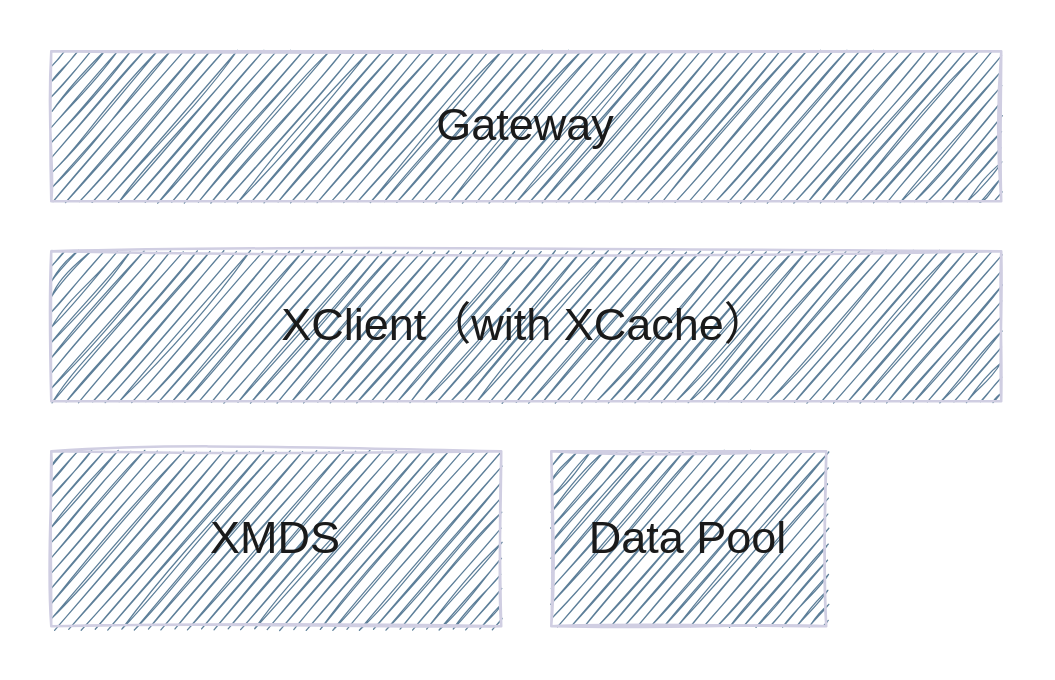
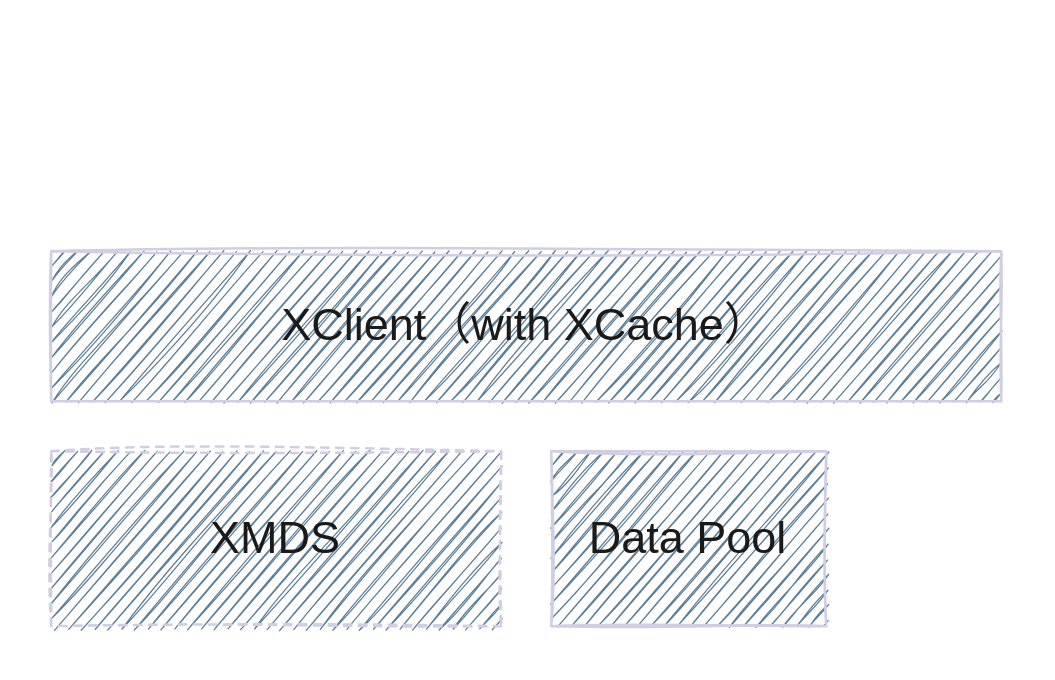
node "Gateway": removed
node "XMDS": style solid -> dashed
